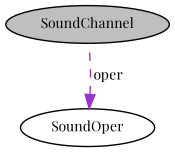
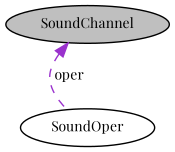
edge "SoundChannel" -> "SoundOper": reversed
